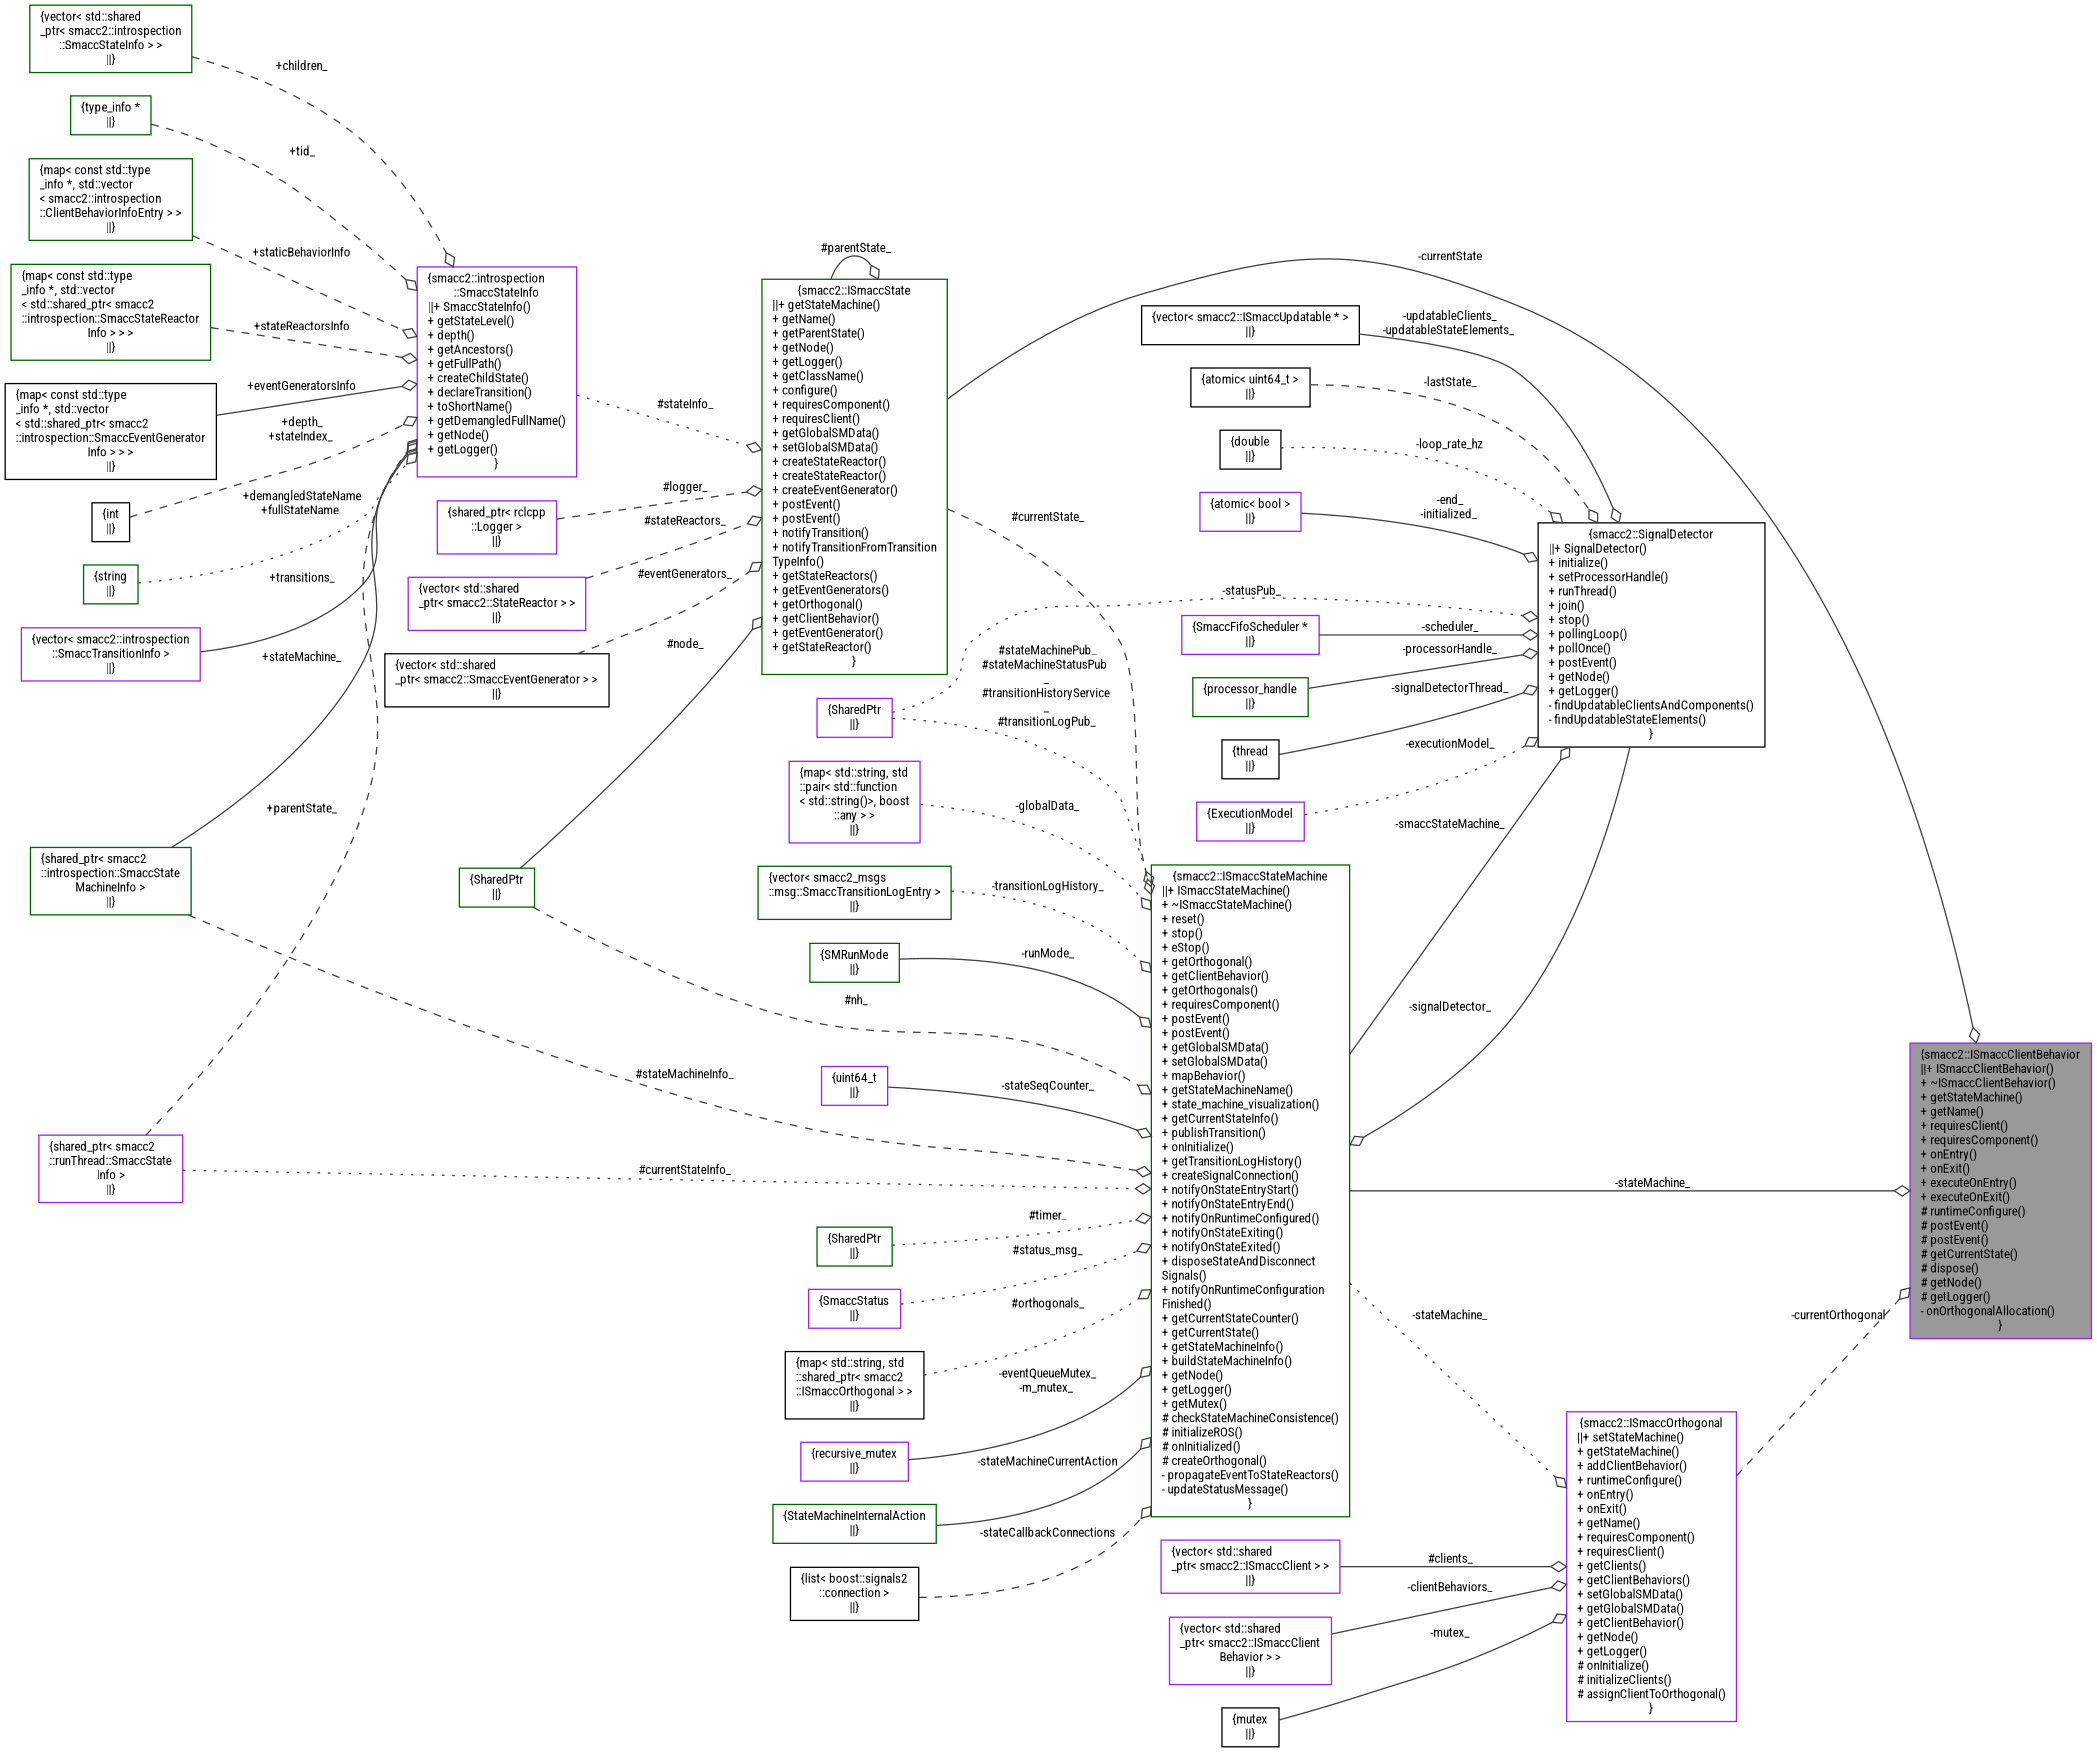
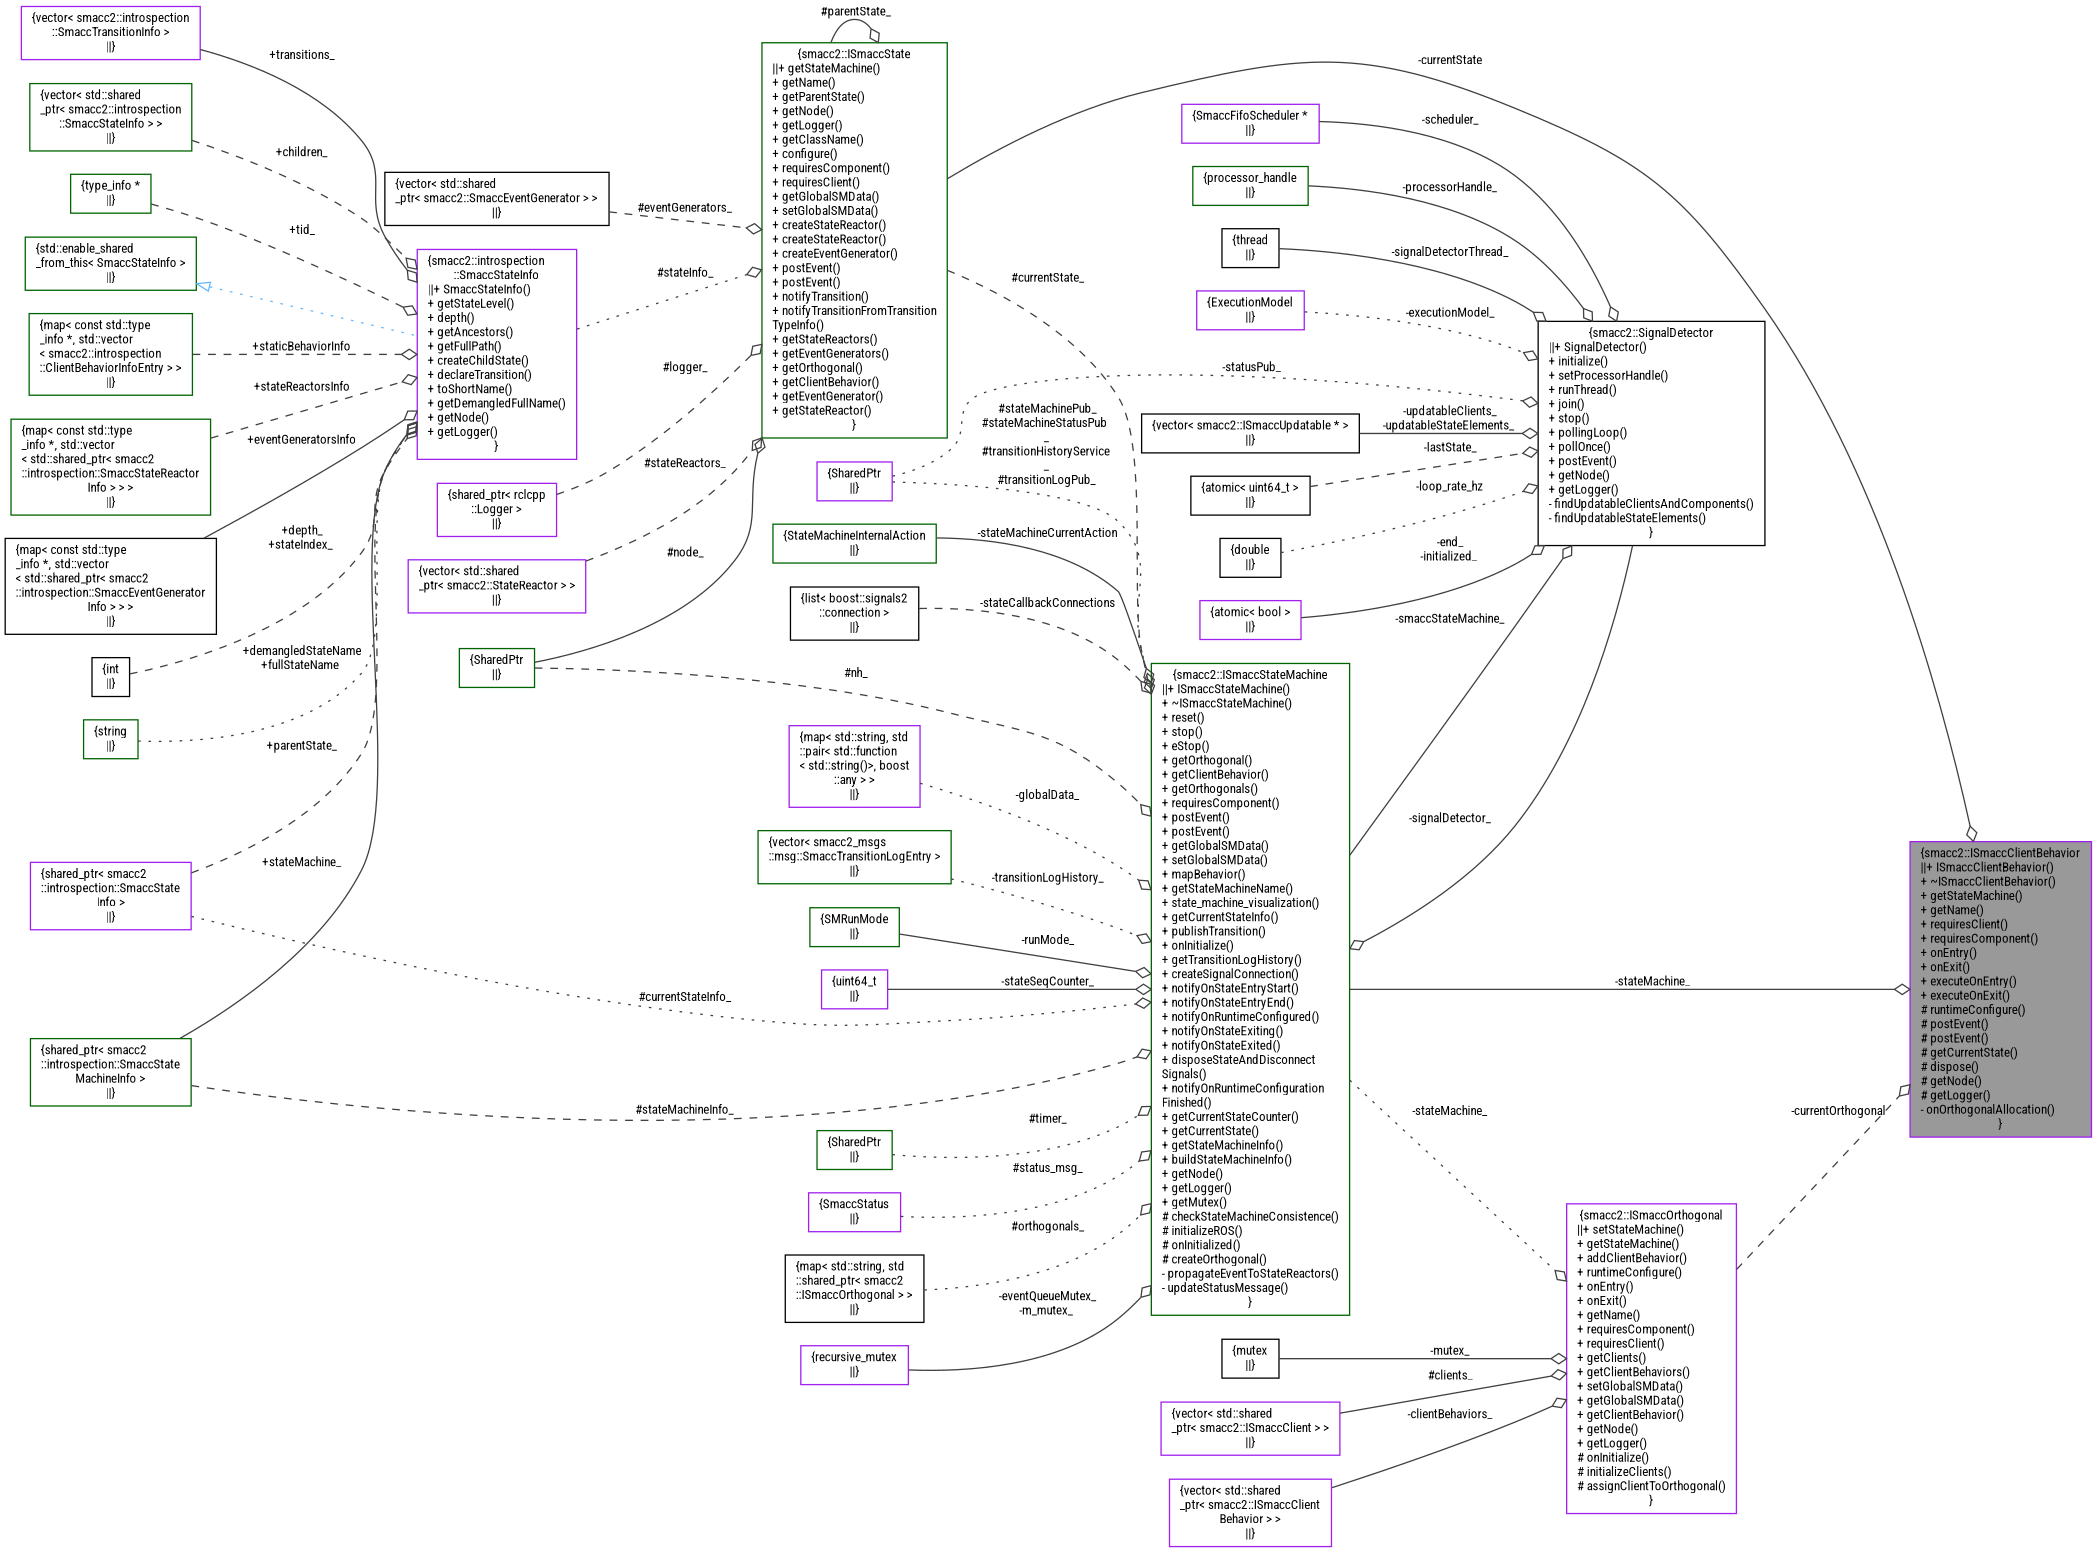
node "{std::enable_shared _from_this< SmaccStateInfo > ||}": added
node "{shared_ptr< smacc2 ::runThread::SmaccState Info > ||}": label "{shared_ptr< smacc2 ::runThread::SmaccState Info > ||}" -> "{shared_ptr< smacc2 ::introspection::SmaccState Info > ||}"
